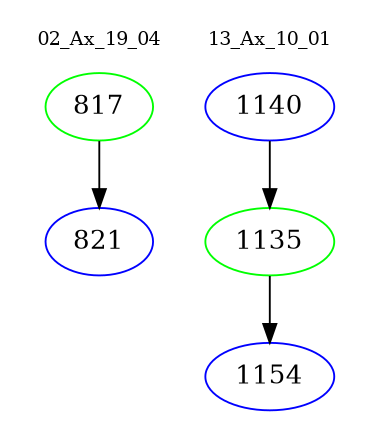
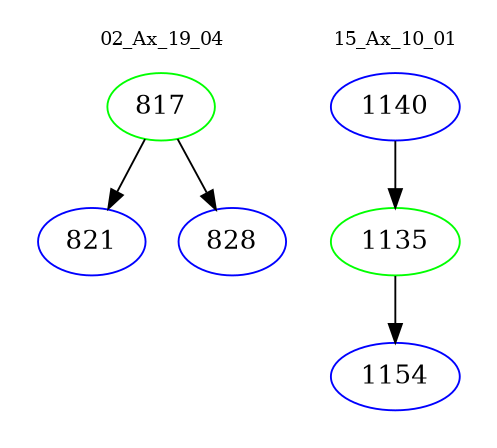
cluster "13_Ax_10_01": label "13_Ax_10_01" -> "15_Ax_10_01"
node "828": added
